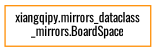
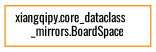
node "xiangqipy.mirrors_dataclass _mirrors.BoardSpace": label "xiangqipy.mirrors_dataclass _mirrors.BoardSpace" -> "xiangqipy.core_dataclass _mirrors.BoardSpace"
